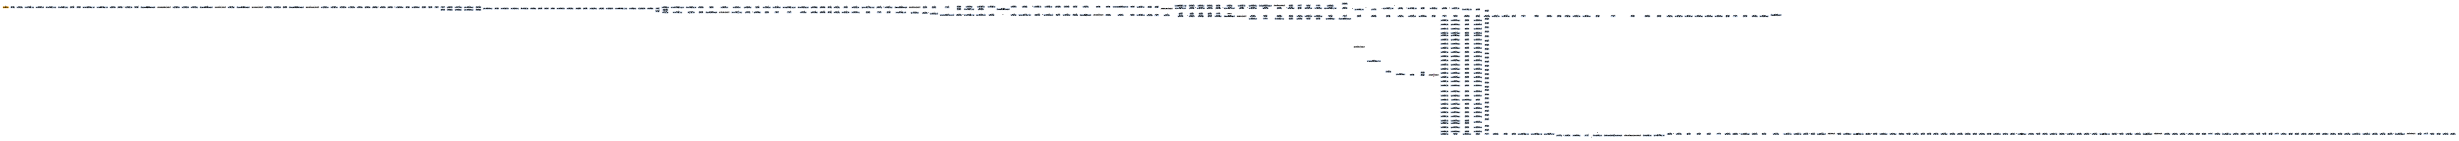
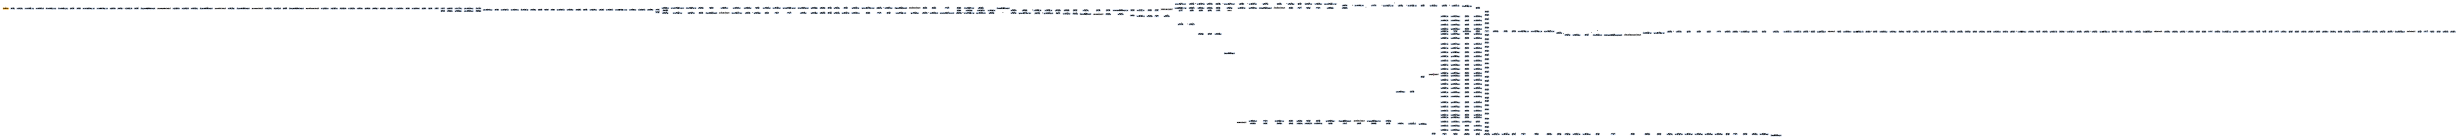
node "0x004046ae movl %eax, 0x00410d94": added
